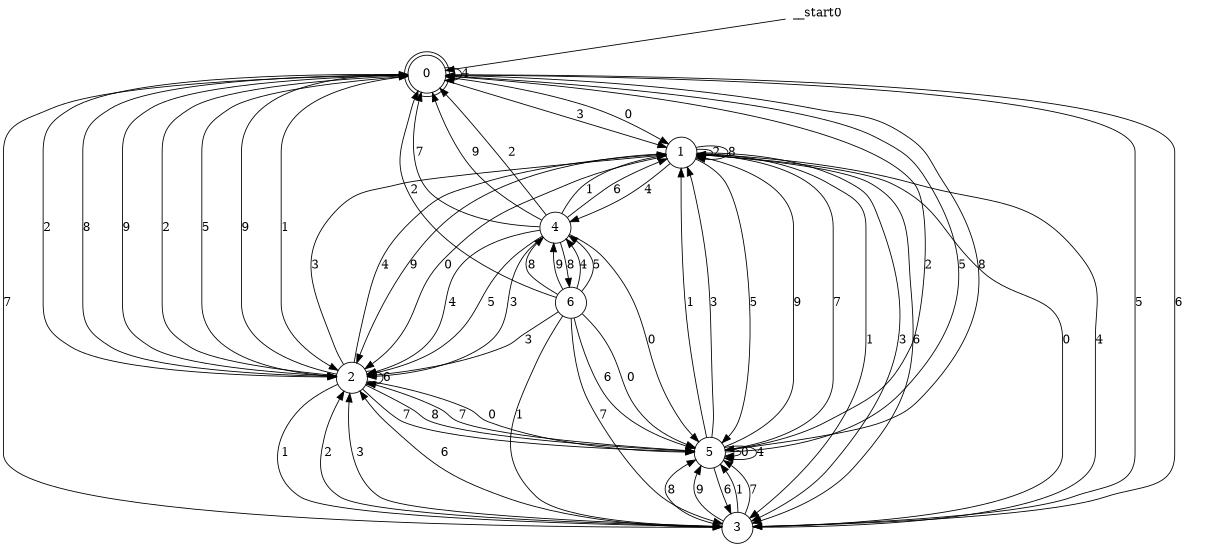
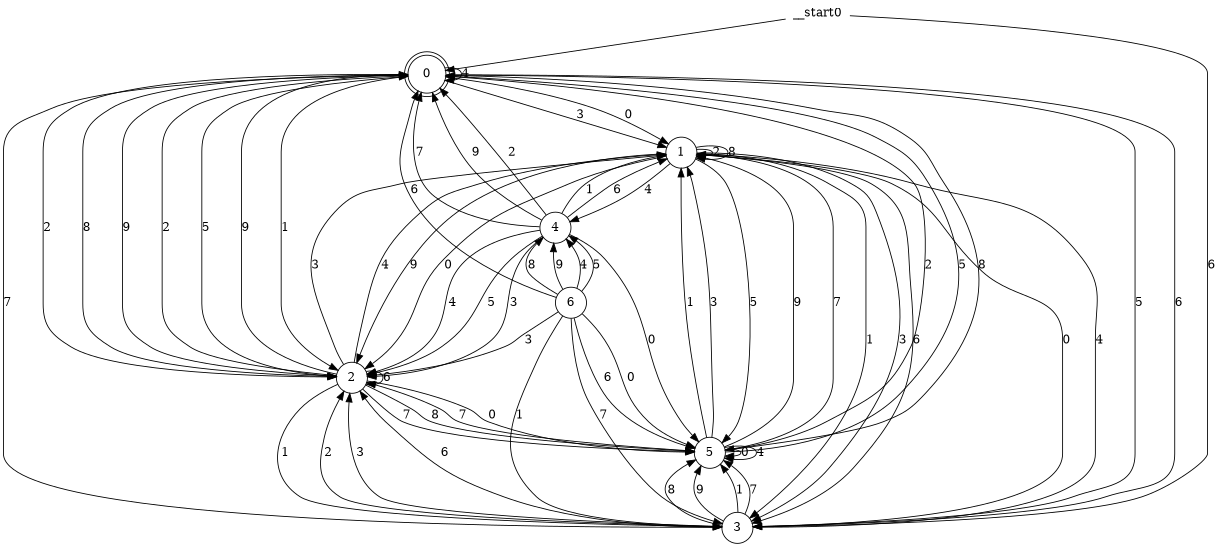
edge "6" -> "0": label "2" -> "6"
edge "4" -> "6": removed, label "8"
edge "5" -> "3": now "__start0" -> "3"
